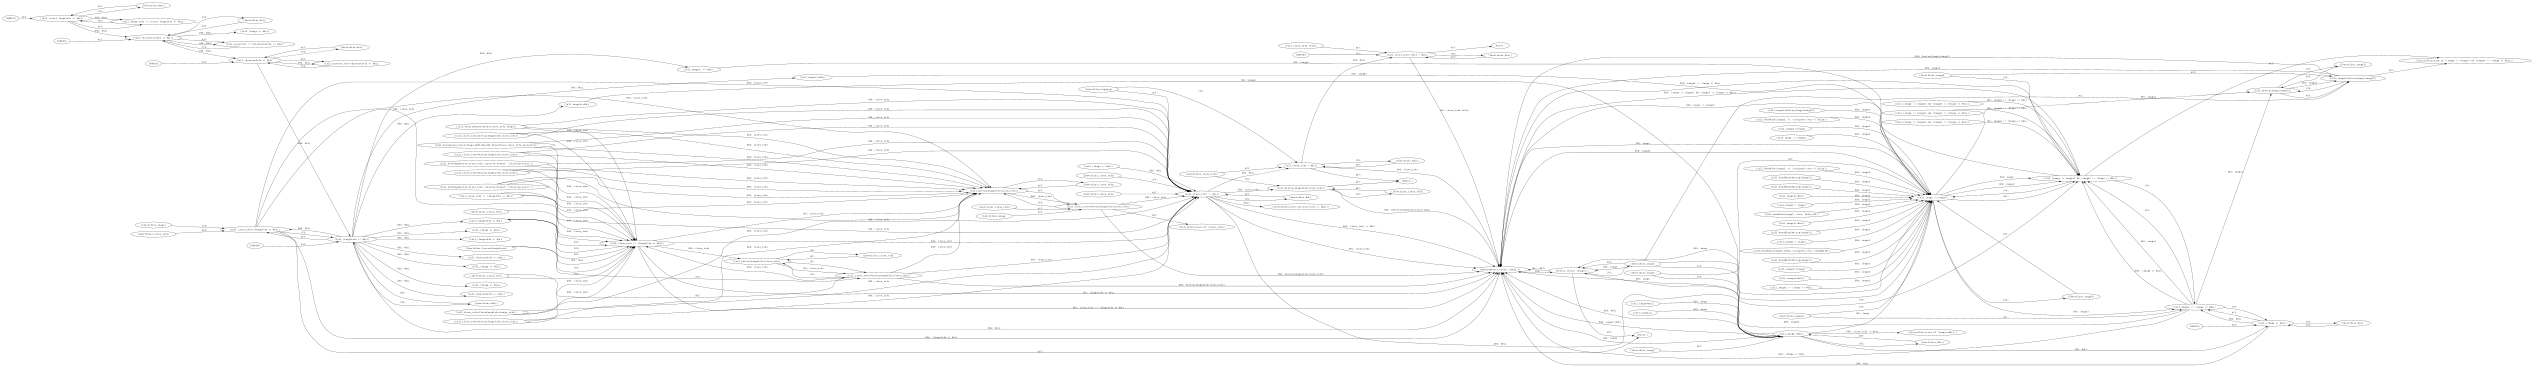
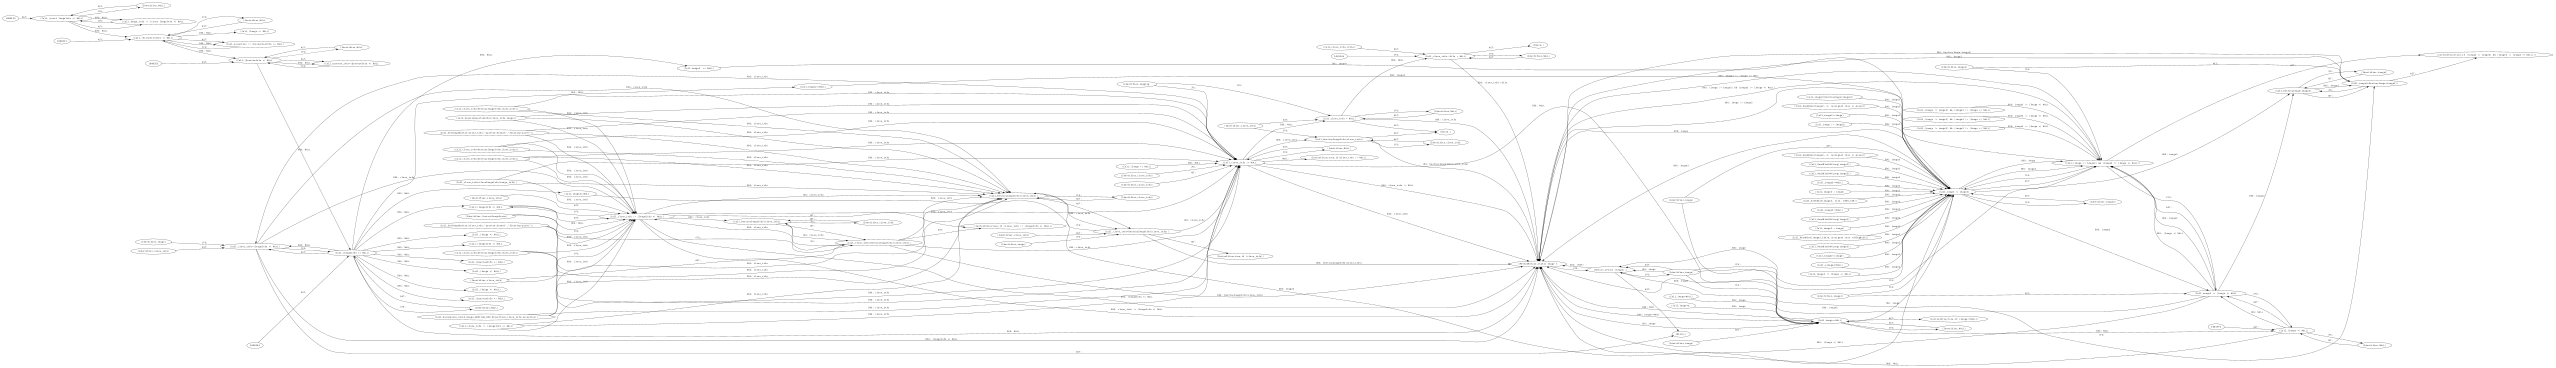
edge "(Call,clone_info=(ImageInfo *) NULL)" -> "(Call,clone_info != NULL)": reversed
node "(ControlStructure,if (clone_info != (ImageInfo *) NULL))": added
edge "(Call,image==NULL)" -> "(ControlStructure,if (image==NULL))": label "DDG: clone_info != NULL" -> "AST: "
